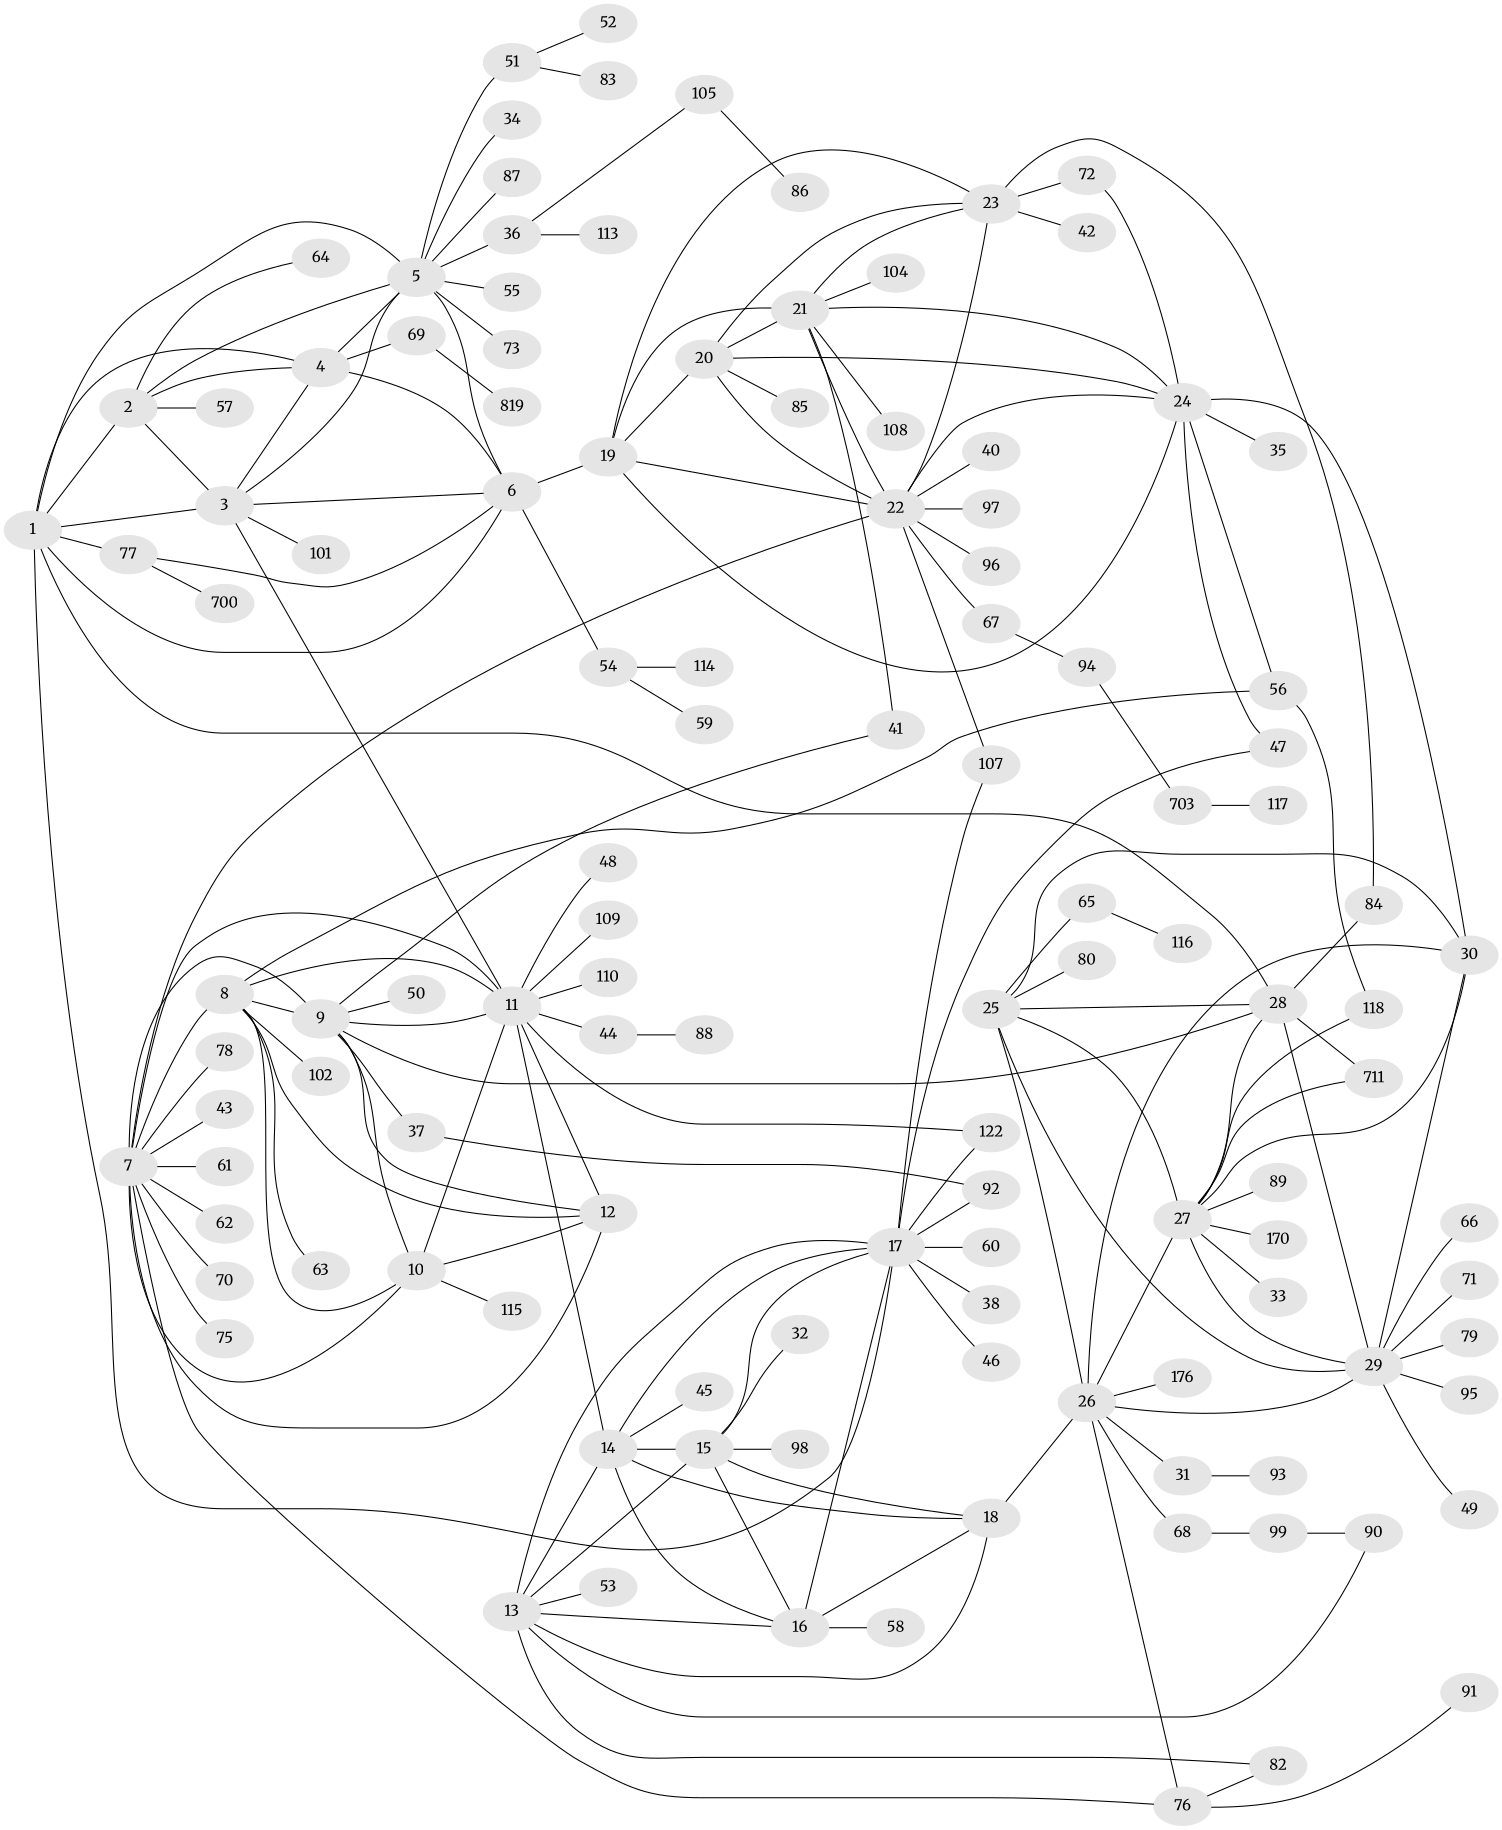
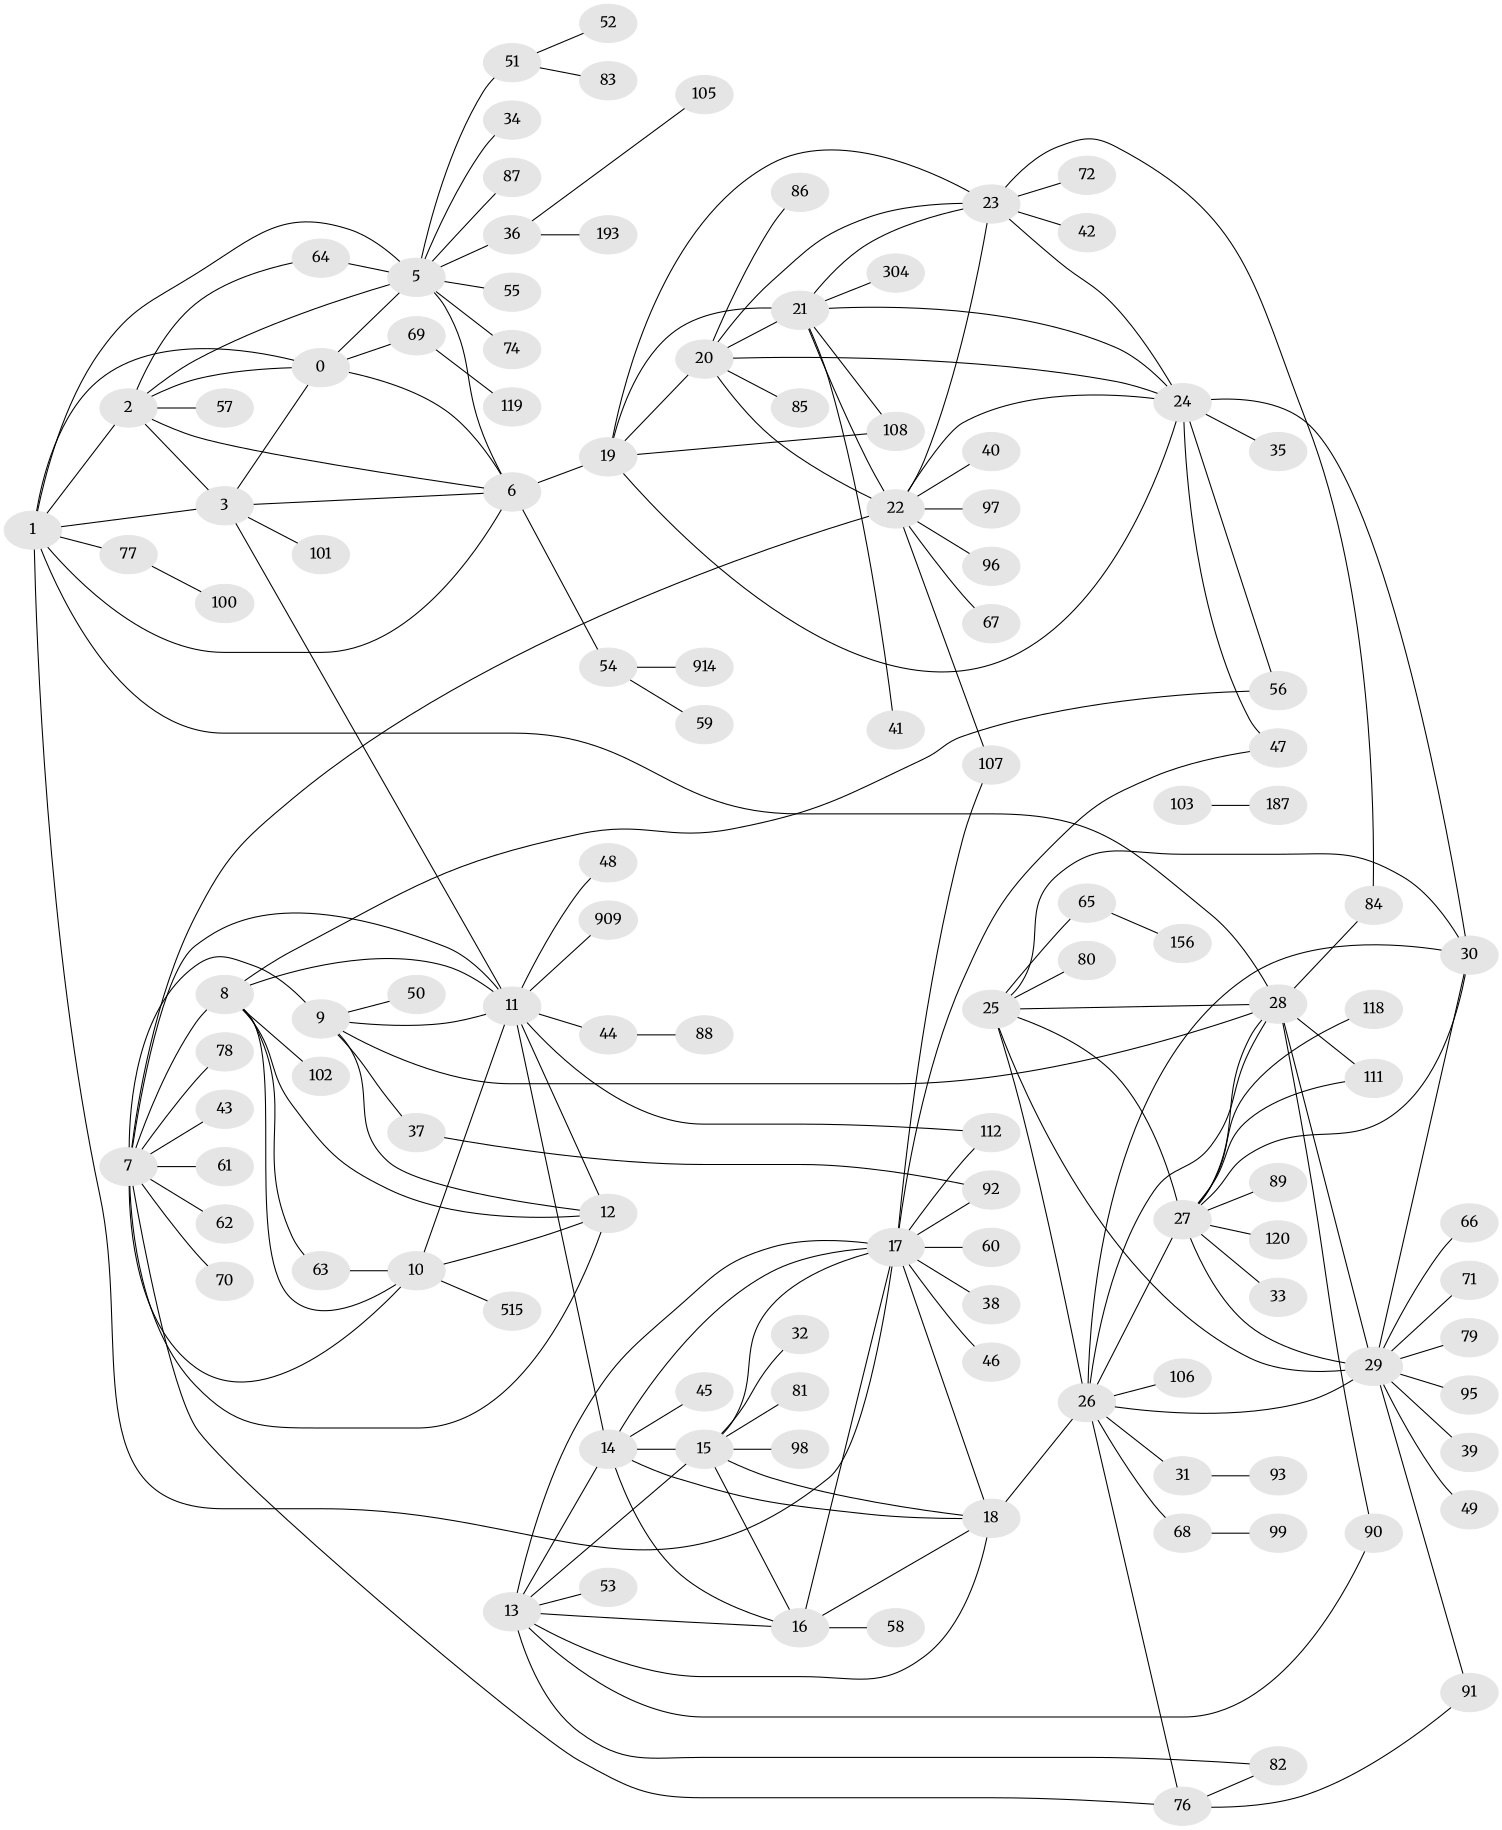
edge "105" -- "86": now "20" -- "86"
node "113": label "113" -> "193"
node "104": label "104" -> "304"
edge "72" -- "24": now "23" -- "24"
node "73": label "73" -> "74"
node "4": label "4" -> "0"
edge "5" -- "3": now "5" -- "64"
node "819": label "819" -> "119"
edge "19" -- "22": now "19" -- "108"
edge "6" -- "77": now "6" -- "2"
node "700": label "700" -> "100"
node "114": label "114" -> "914"
node "94": removed
node "703": label "703" -> "103"
node "117": label "117" -> "187"
edge "41" -- "9": removed
edge "56" -- "118": removed
node "109": label "109" -> "909"
node "116": label "116" -> "156"
node "110": removed
edge "8" -- "9": removed
node "711": label "711" -> "111"
edge "9" -- "10": now "63" -- "10"
node "122": label "122" -> "112"
edge "28" -- "26": added
node "170": label "170" -> "120"
node "115": label "115" -> "515"
node "75": removed
node "176": label "176" -> "106"
edge "17" -- "18": added
node "81": added
node "39": added
edge "29" -- "91": added
edge "99" -- "90": now "28" -- "90"
